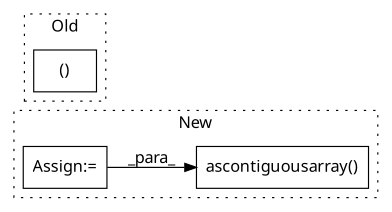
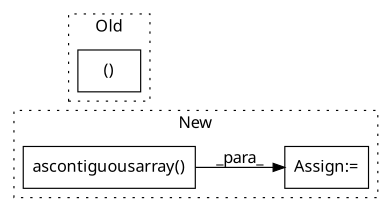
edge "Assign:=" -> "ascontiguousarray()": reversed
